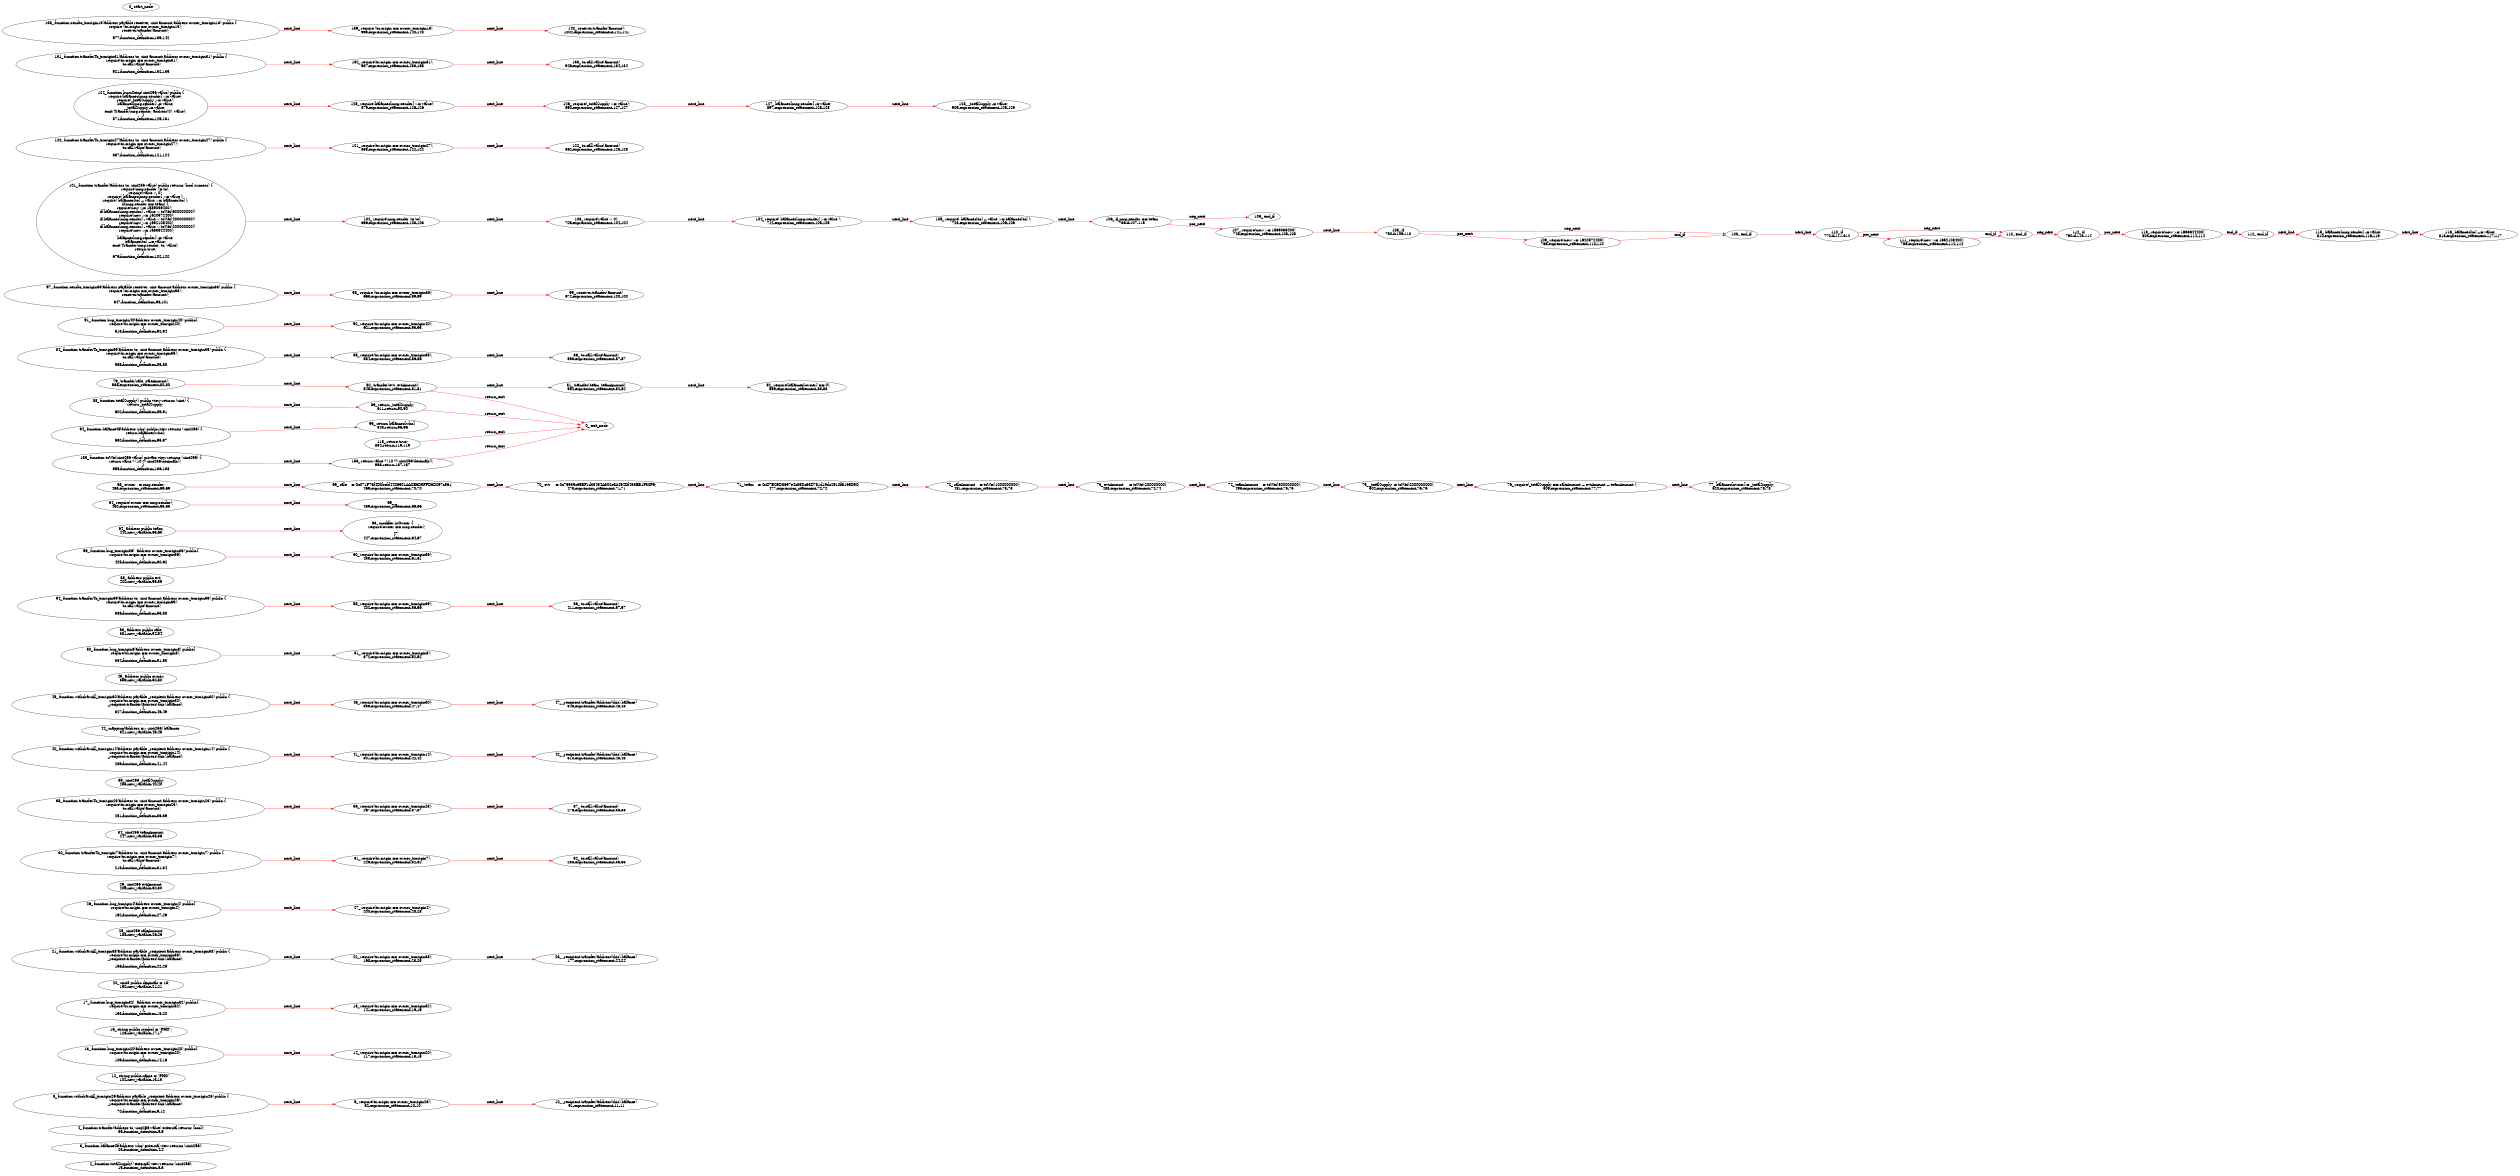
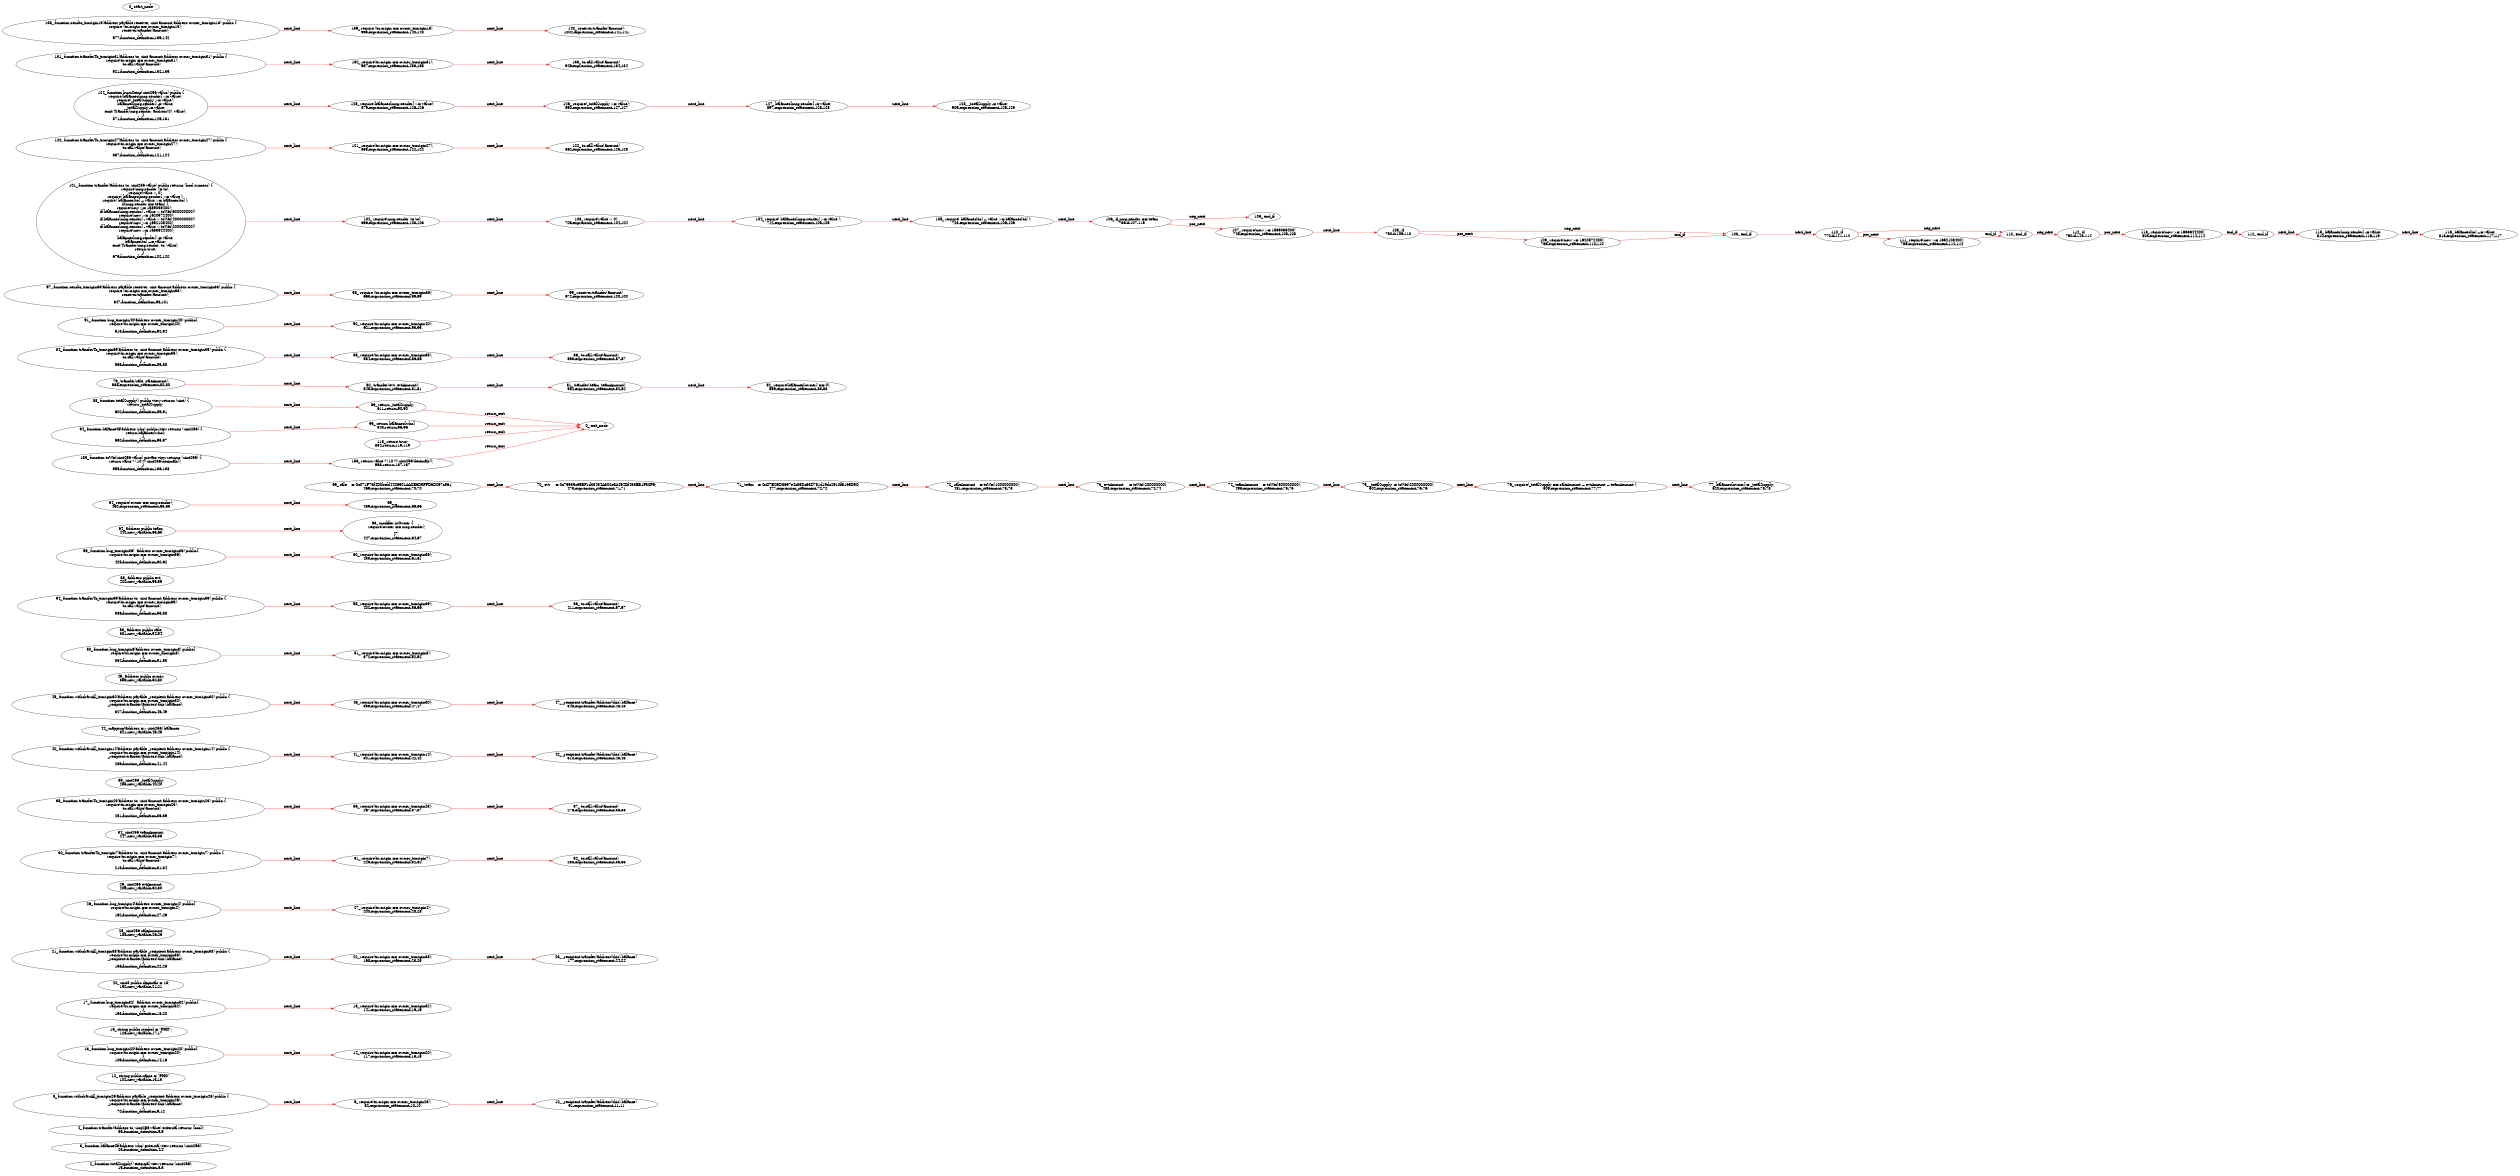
node "110_ if 770-if-111-312": label "110_ if 770-if-111-312" -> "110_ if 770-if-111-112"
edge "80_ transfer(evt, evtAmount); 545-expression_statement-81-81" -> "0_ exit_node": now "95_ return balances[who]; 643-return-96-96" -> "0_ exit_node"
node "68_ owner   = msg.sender; 463-expression_statement-69-69": removed
